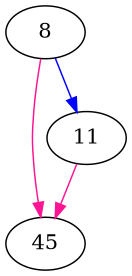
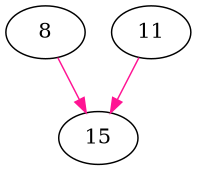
edge "8" -> "11": removed
node "45": label "45" -> "15"
